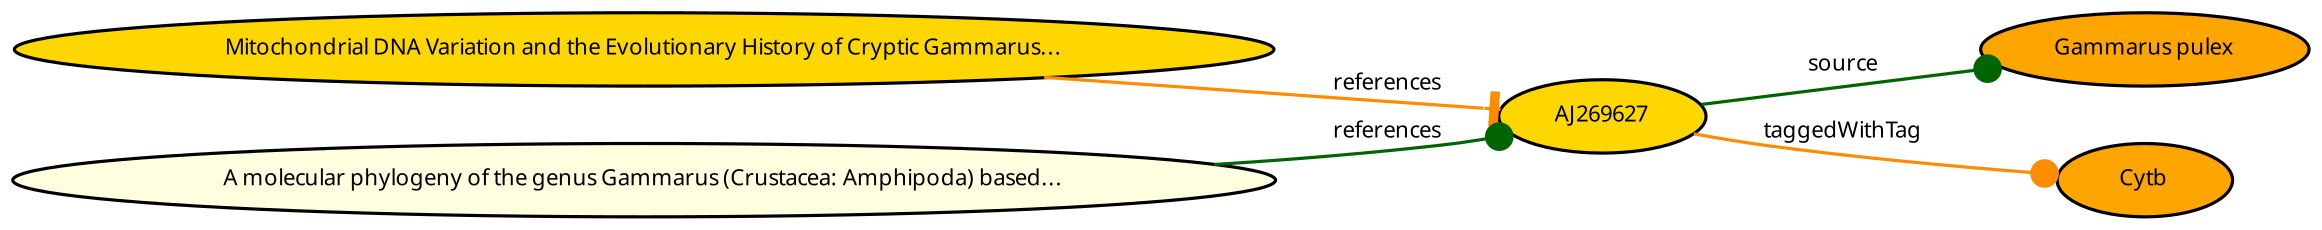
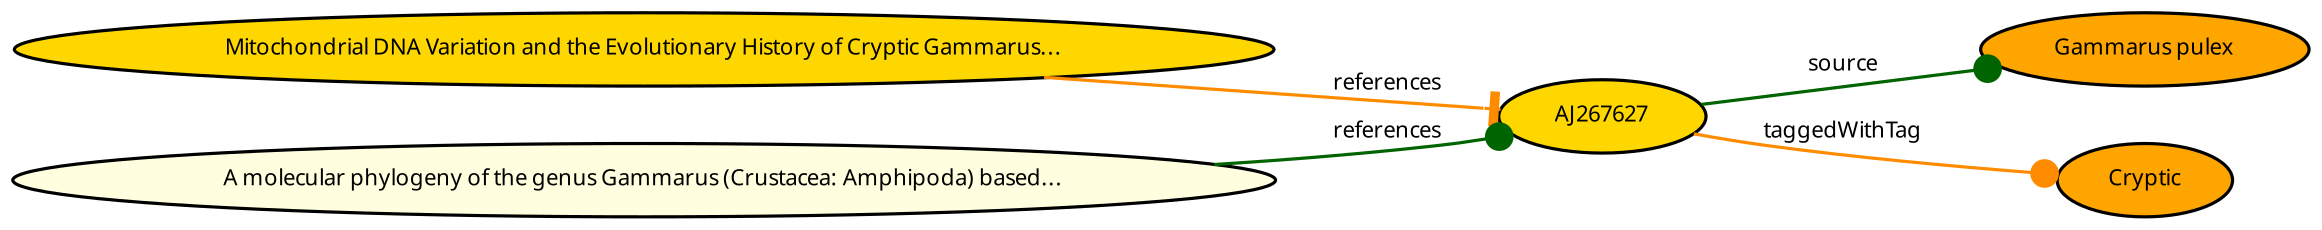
node "AJ269627": label "AJ269627" -> "AJ267627"
node "Cytb": label "Cytb" -> "Cryptic"
